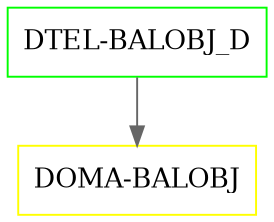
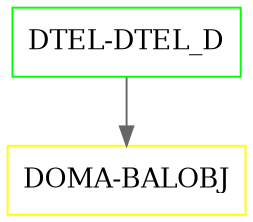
node "DTEL-BALOBJ_D": label "DTEL-BALOBJ_D" -> "DTEL-DTEL_D"
